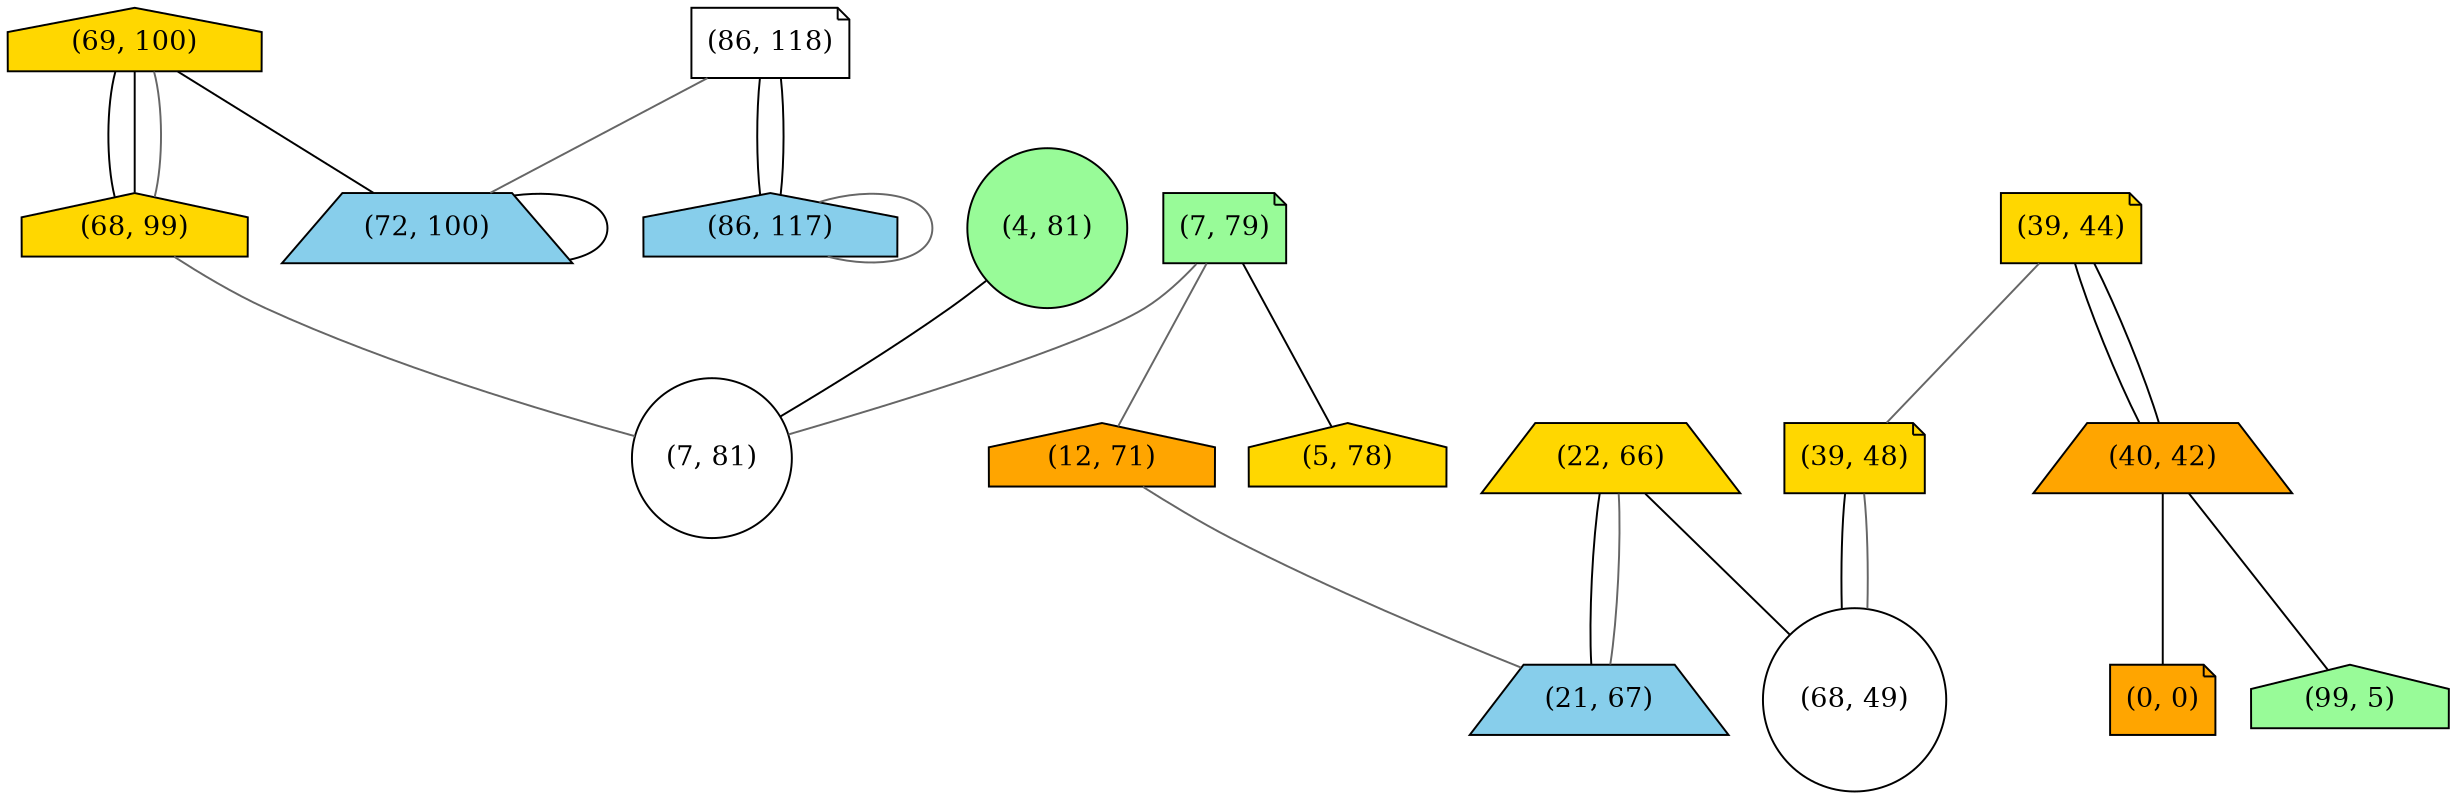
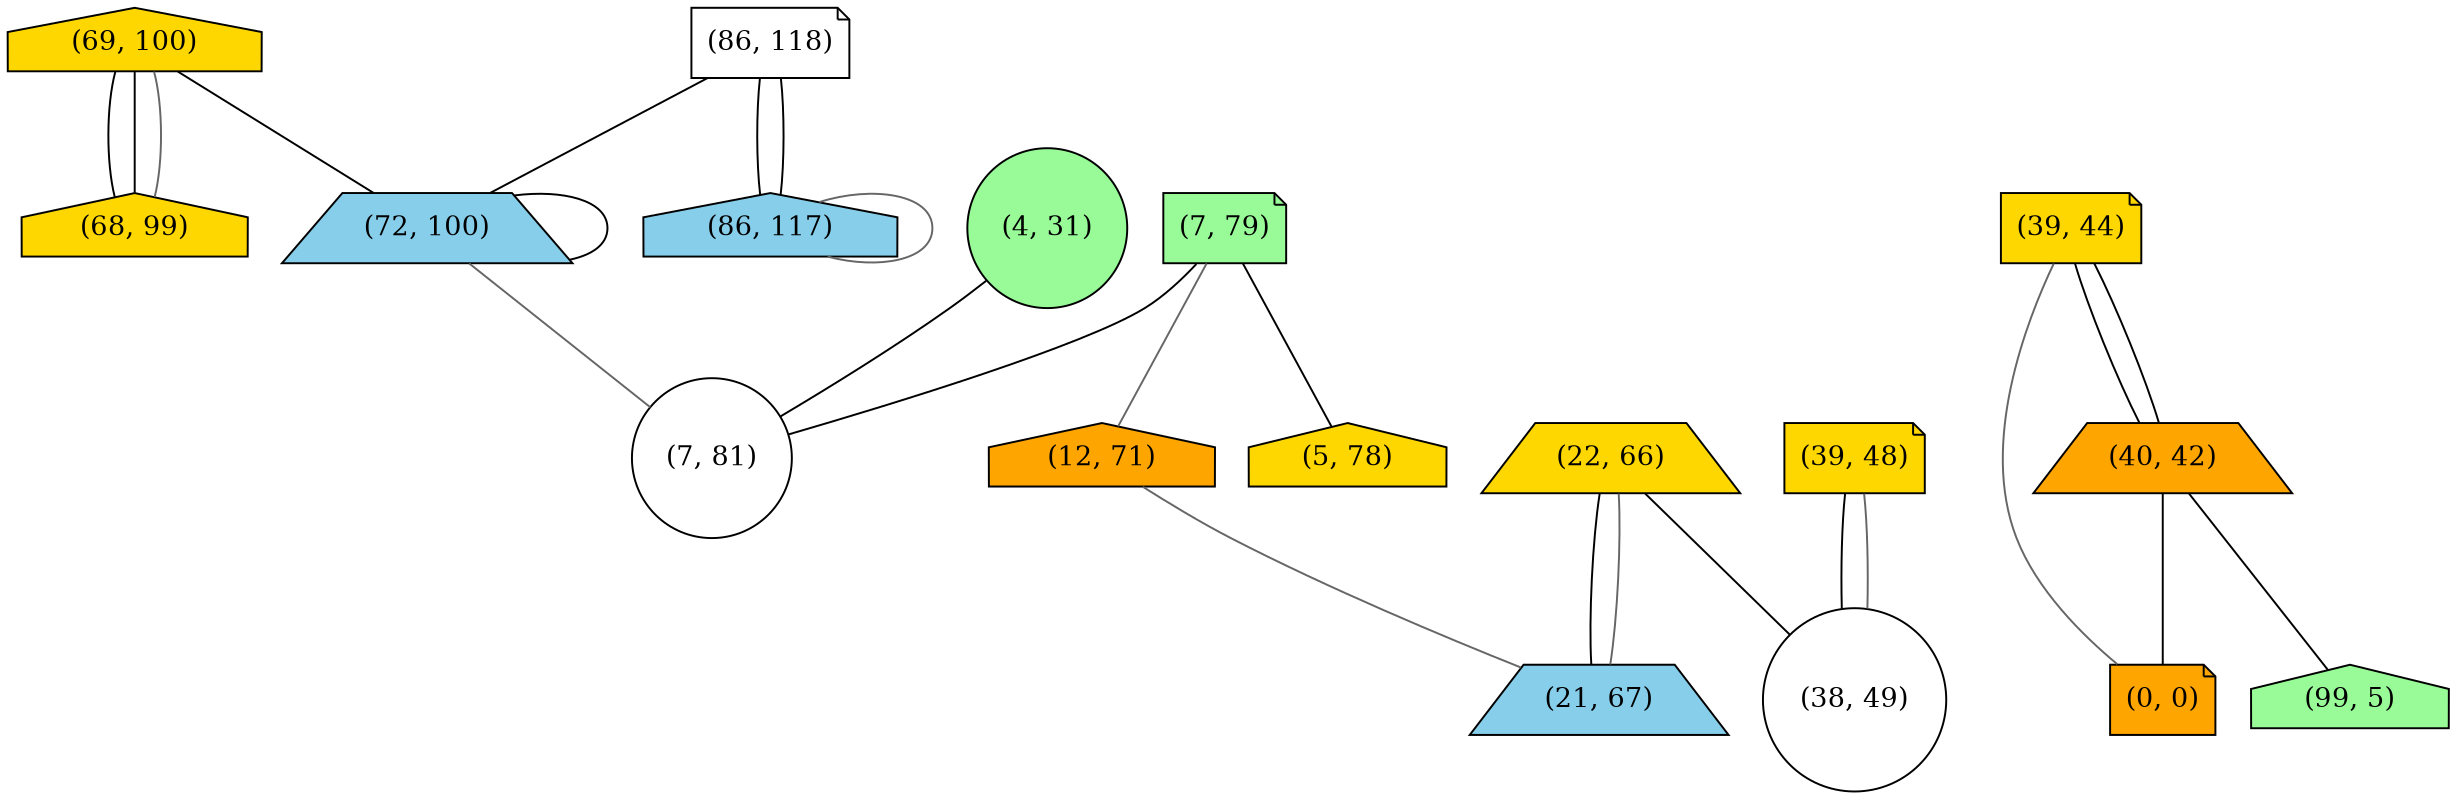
edge "(86, 118)" -- "(72, 100)": color gray40 -> black
node "(4, 81)": label "(4, 81)" -> "(4, 31)"
edge "(39, 44)" -- "(39, 48)": now "(39, 44)" -- "(0, 0)"
edge "(68, 99)" -- "(7, 81)": now "(72, 100)" -- "(7, 81)"
edge "(7, 79)" -- "(7, 81)": color gray40 -> black
node "(68, 49)": label "(68, 49)" -> "(38, 49)"
